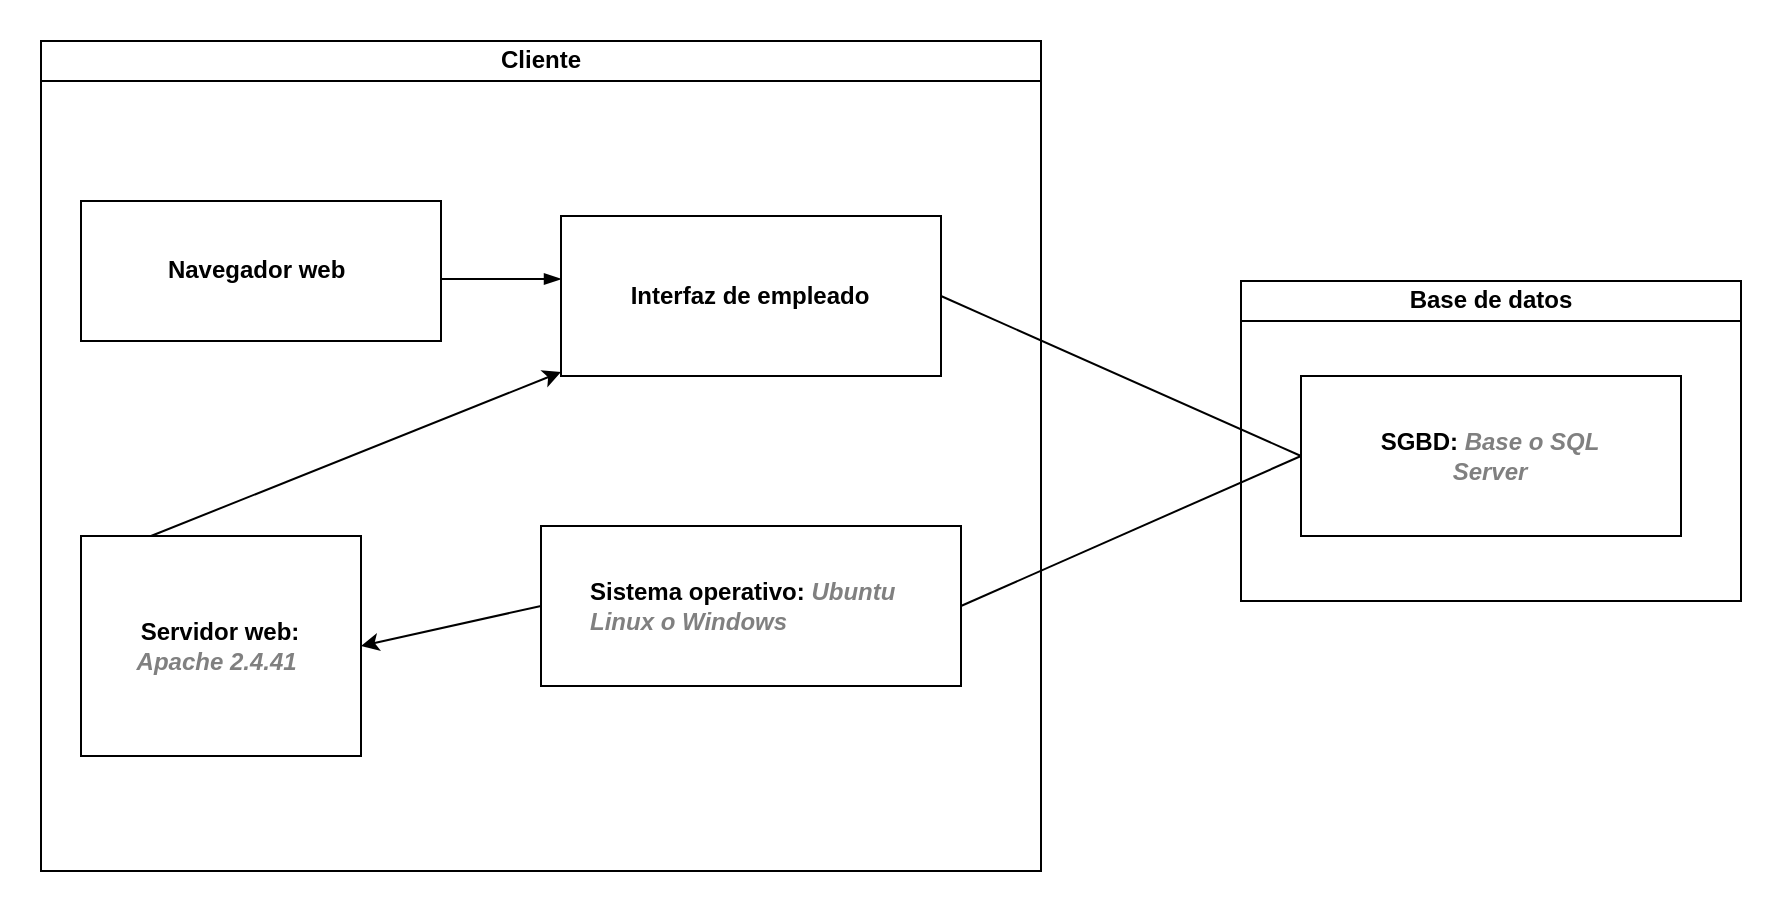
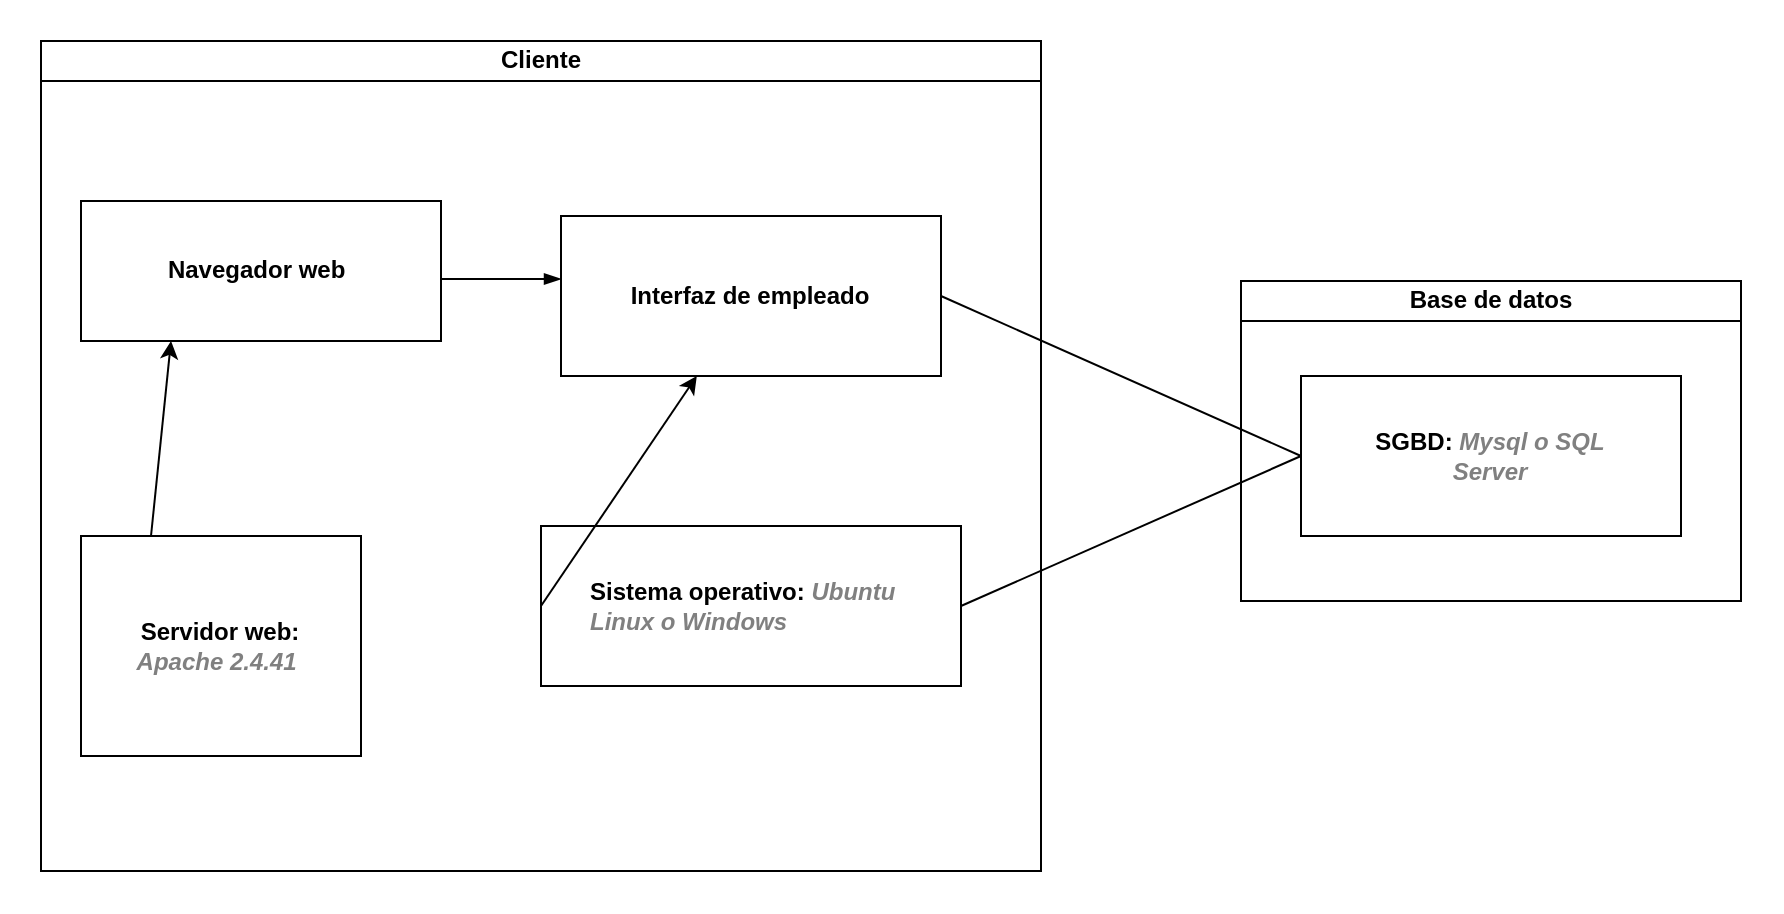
edge "Servidor web: Apache 2.4.41" -> "Interfaz de empleado": now "Servidor web: Apache 2.4.41" -> "Navegador web"
node "SGBD: Base o SQL Server": label "SGBD: Base o SQL Server" -> "SGBD: Mysql o SQL Server"
edge "Sistema operativo: Ubuntu Linux o Windows" -> "Servidor web: Apache 2.4.41": now "Sistema operativo: Ubuntu Linux o Windows" -> "Interfaz de empleado"
